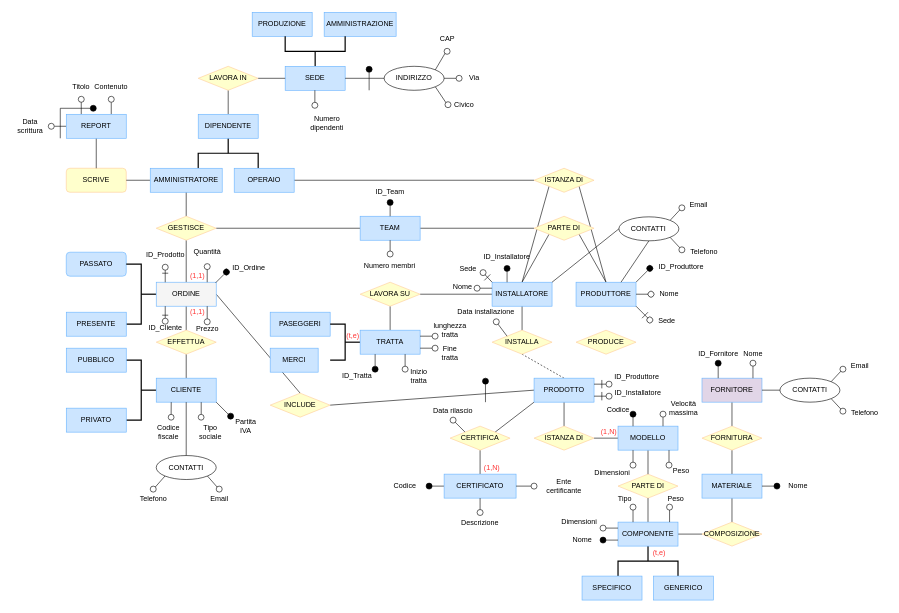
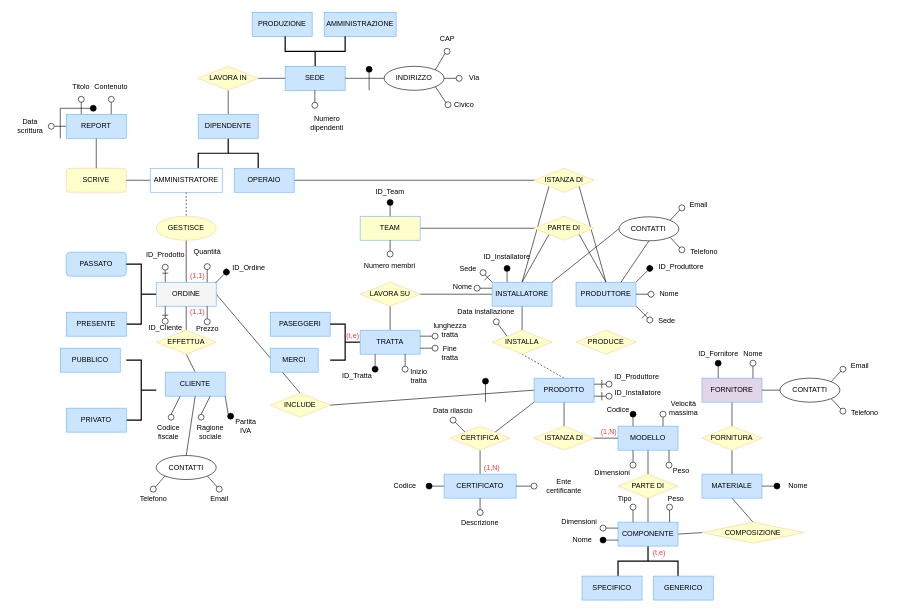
node "AMMINISTRATORE": fillcolor #cce5ff -> #ffffff
edge "AMMINISTRATORE" -- "GESTISCE": style solid -> dashed
node "GESTISCE": shape diamond -> ellipse
edge "GESTISCE" -- "TEAM": removed
node "TEAM": fillcolor #cce5ff -> #ffffcc
node "PUBBLICO": moved (96, 360) -> (90, 360)
node "CLIENTE": moved (186, 390) -> (195, 384)
node "Tipo sociale": label "Tipo sociale" -> "Ragione sociale"
node "COMPOSIZIONE": size 60x24 -> 102x21
